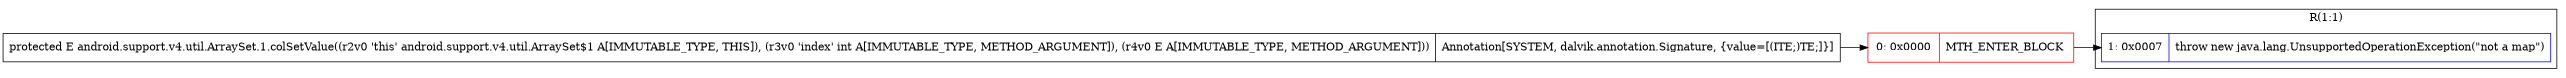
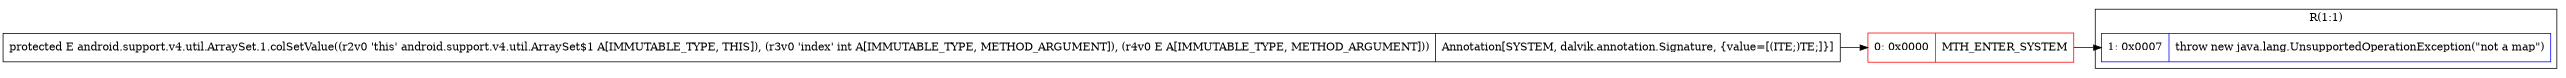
node "0: 0x0000": text "MTH_ENTER_BLOCK" -> "MTH_ENTER_SYSTEM"
